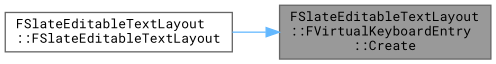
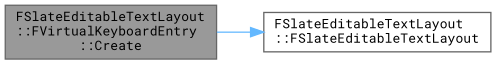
edge "FSlateEditableTextLayout ::FSlateEditableTextLayout" -> "FSlateEditableTextLayout ::FVirtualKeyboardEntry ::Create": reversed
